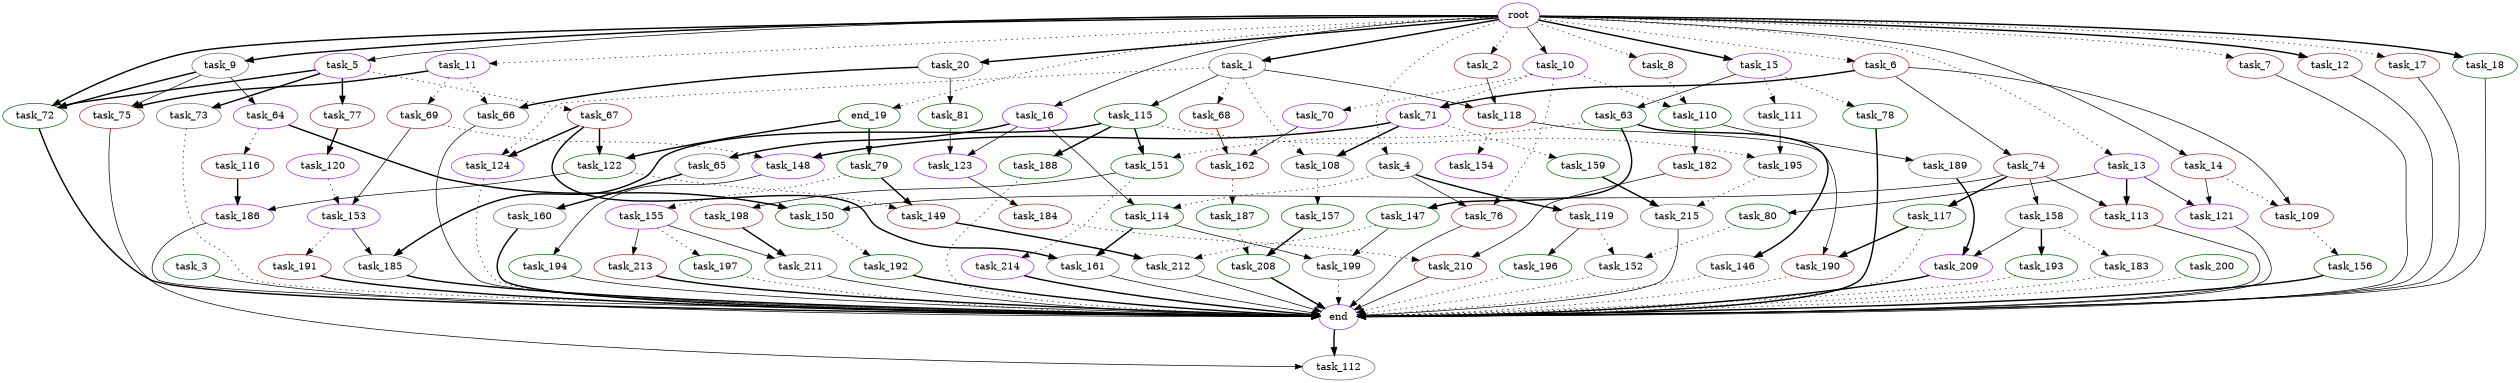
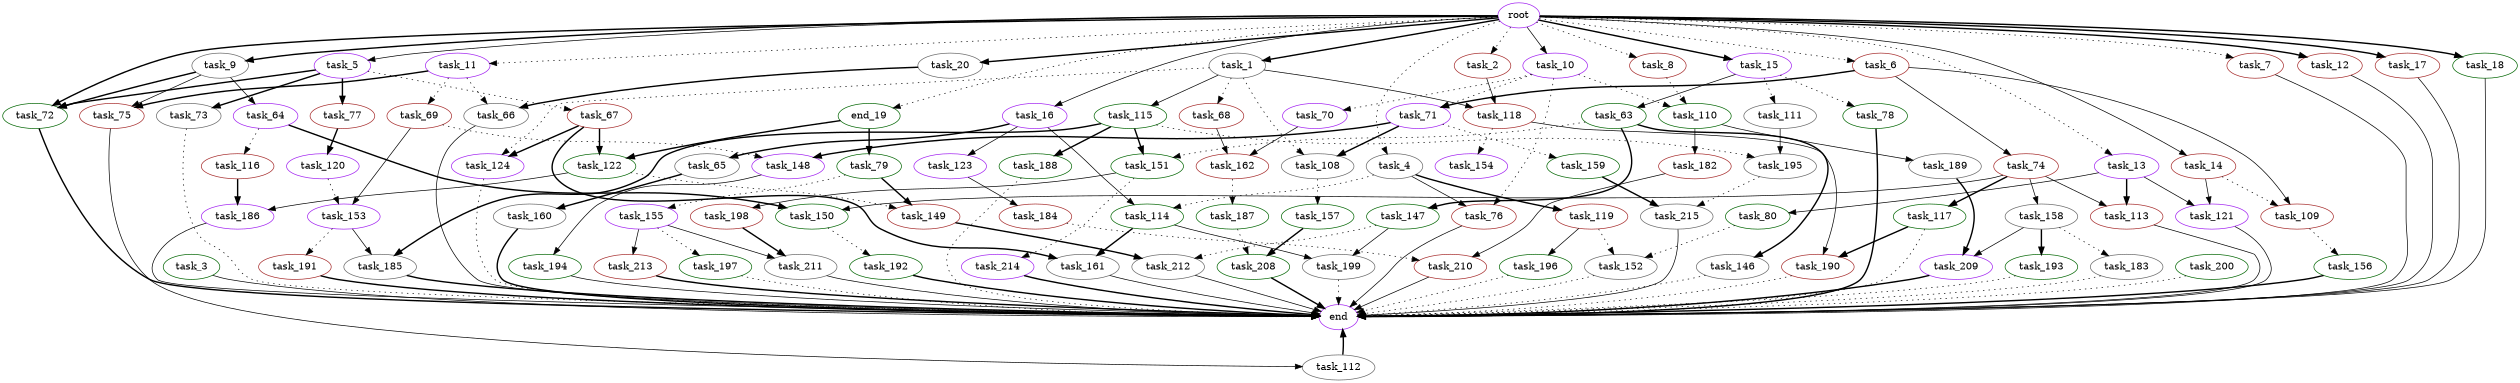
edge "root" -> "task_17": style dotted -> bold
node "task_81": removed
edge "end" -> "task_112": reversed
